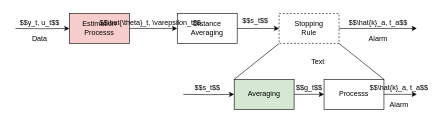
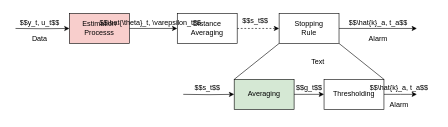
edge "Distance Averaging" -> "Stopping Rule": style solid -> dashed
node "Stopping Rule": style dashed -> solid
node "Processs": label "Processs" -> "Thresholding"
